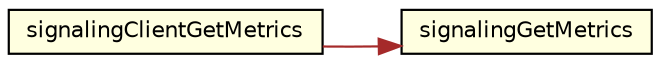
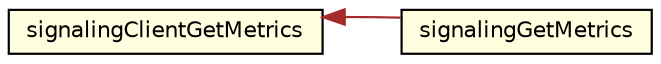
edge "signalingClientGetMetrics" -> "signalingGetMetrics": reversed
